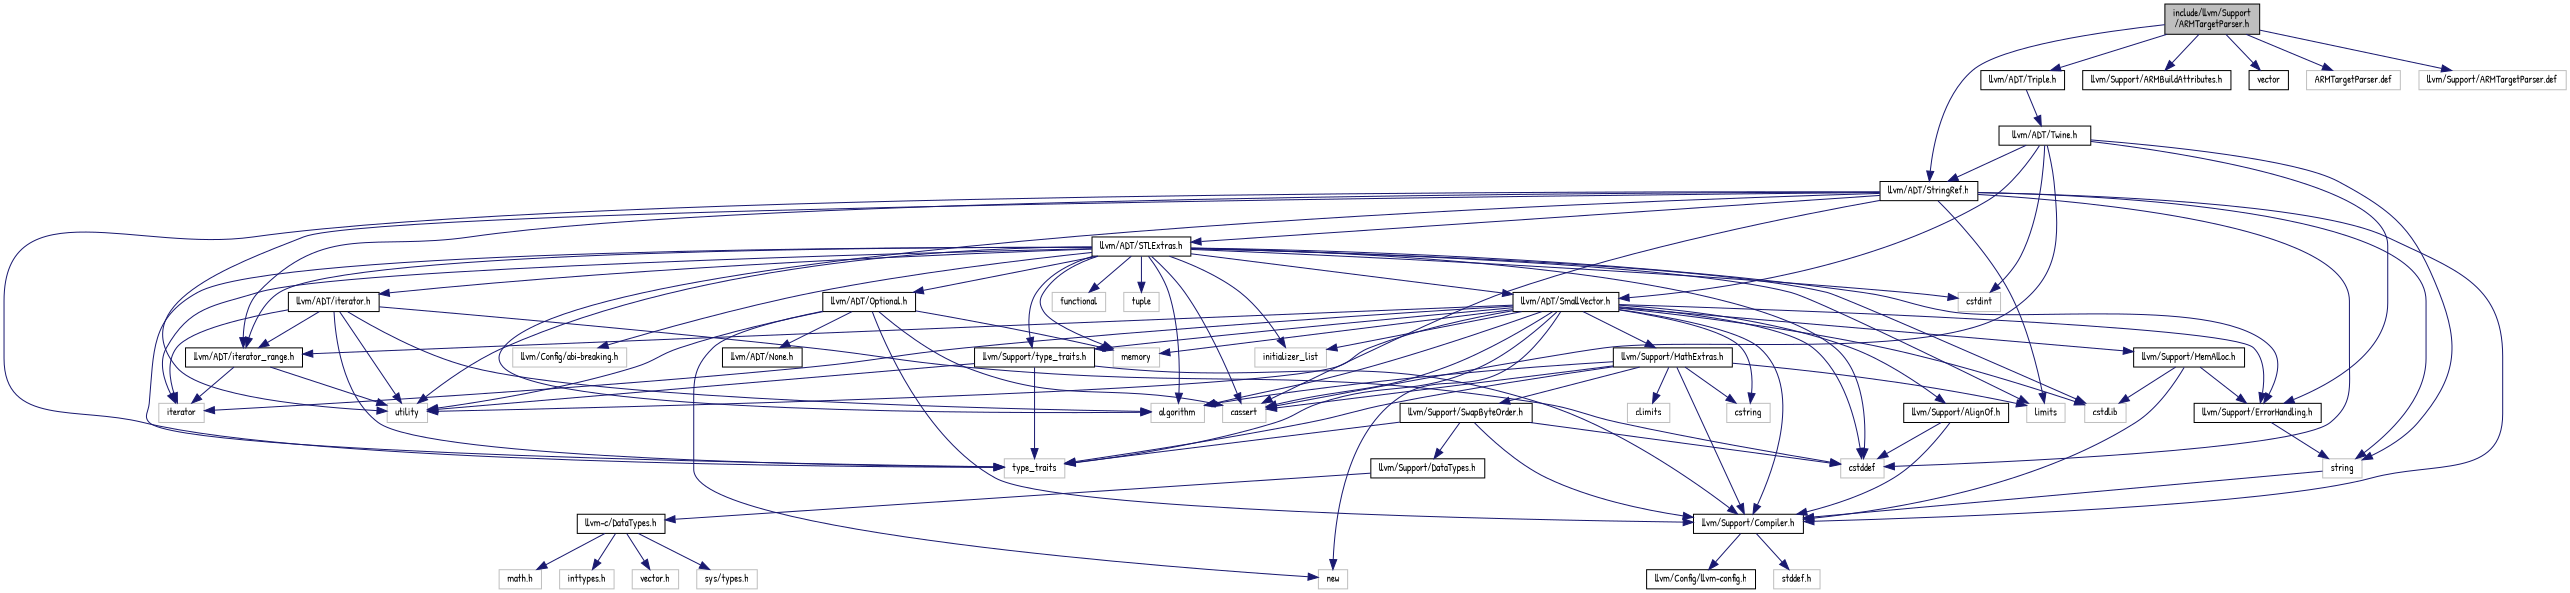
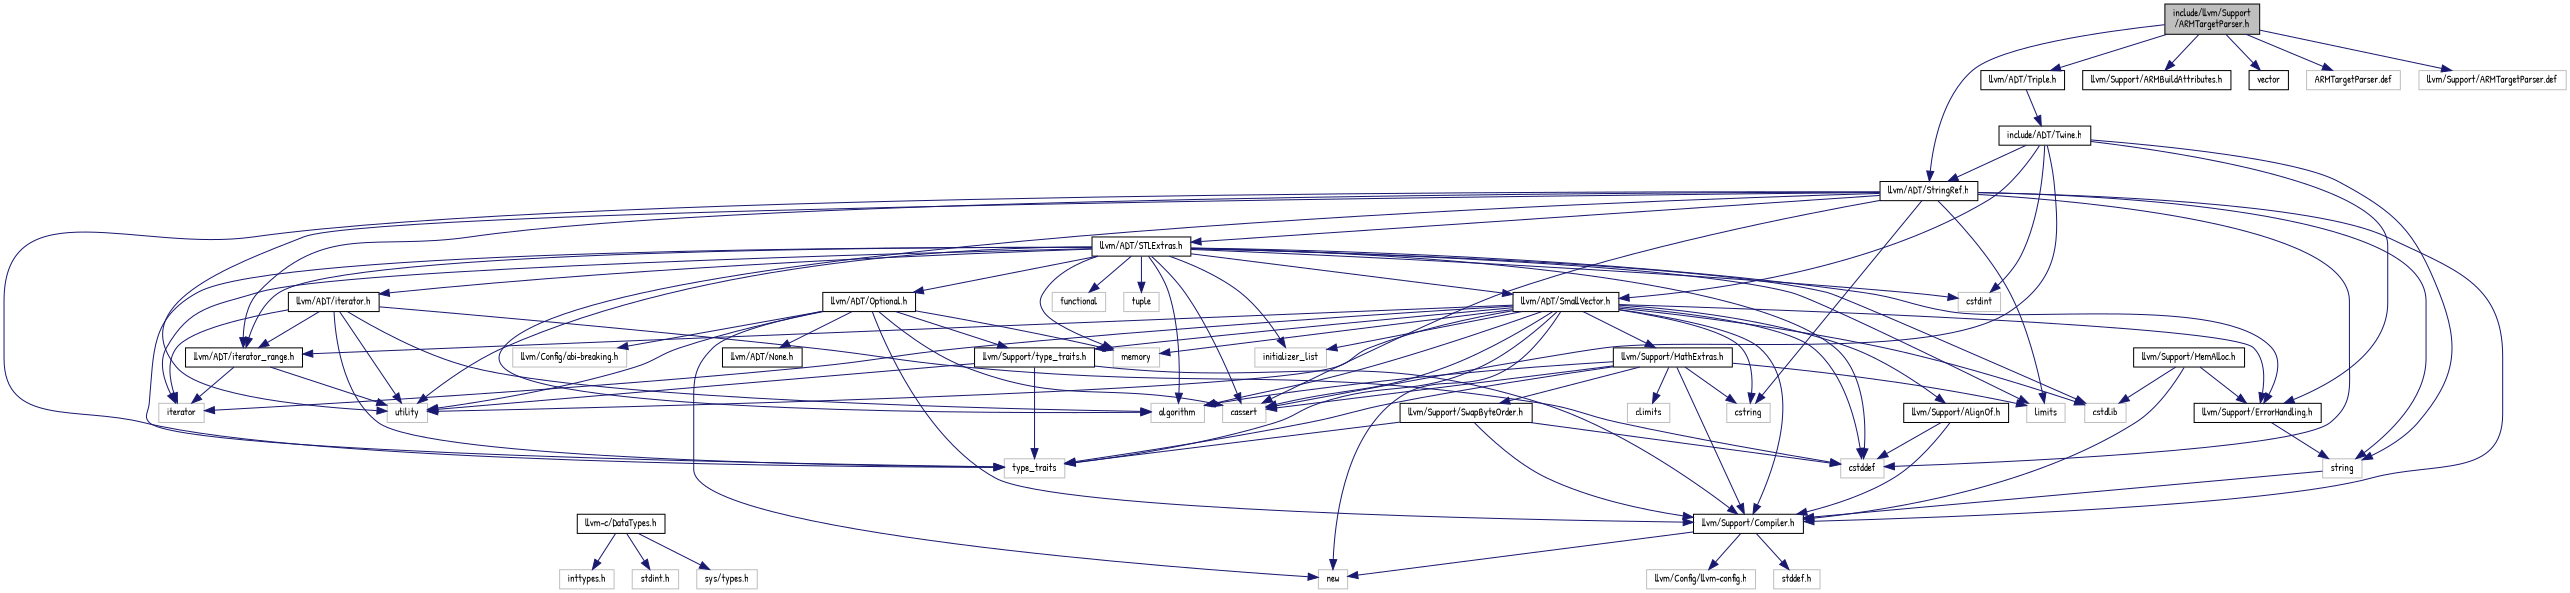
node "llvm/ADT/Twine.h": label "llvm/ADT/Twine.h" -> "include/ADT/Twine.h"
edge "llvm/ADT/StringRef.h" -> "cstring": added
edge "llvm/ADT/STLExtras.h" -> "llvm/Config/abi-breaking.h": now "llvm/ADT/Optional.h" -> "llvm/Config/abi-breaking.h"
edge "llvm/ADT/STLExtras.h" -> "llvm/Support/type_traits.h": now "llvm/ADT/Optional.h" -> "llvm/Support/type_traits.h"
edge "llvm/ADT/SmallVector.h" -> "llvm/Support/MemAlloc.h": removed
node "llvm/Support/DataTypes.h": removed
edge "llvm/Support/Compiler.h" -> "new": added
node "math.h": removed
node "vector.h": label "vector.h" -> "stdint.h"
node "llvm/Config/llvm-config.h": color black -> grey75
